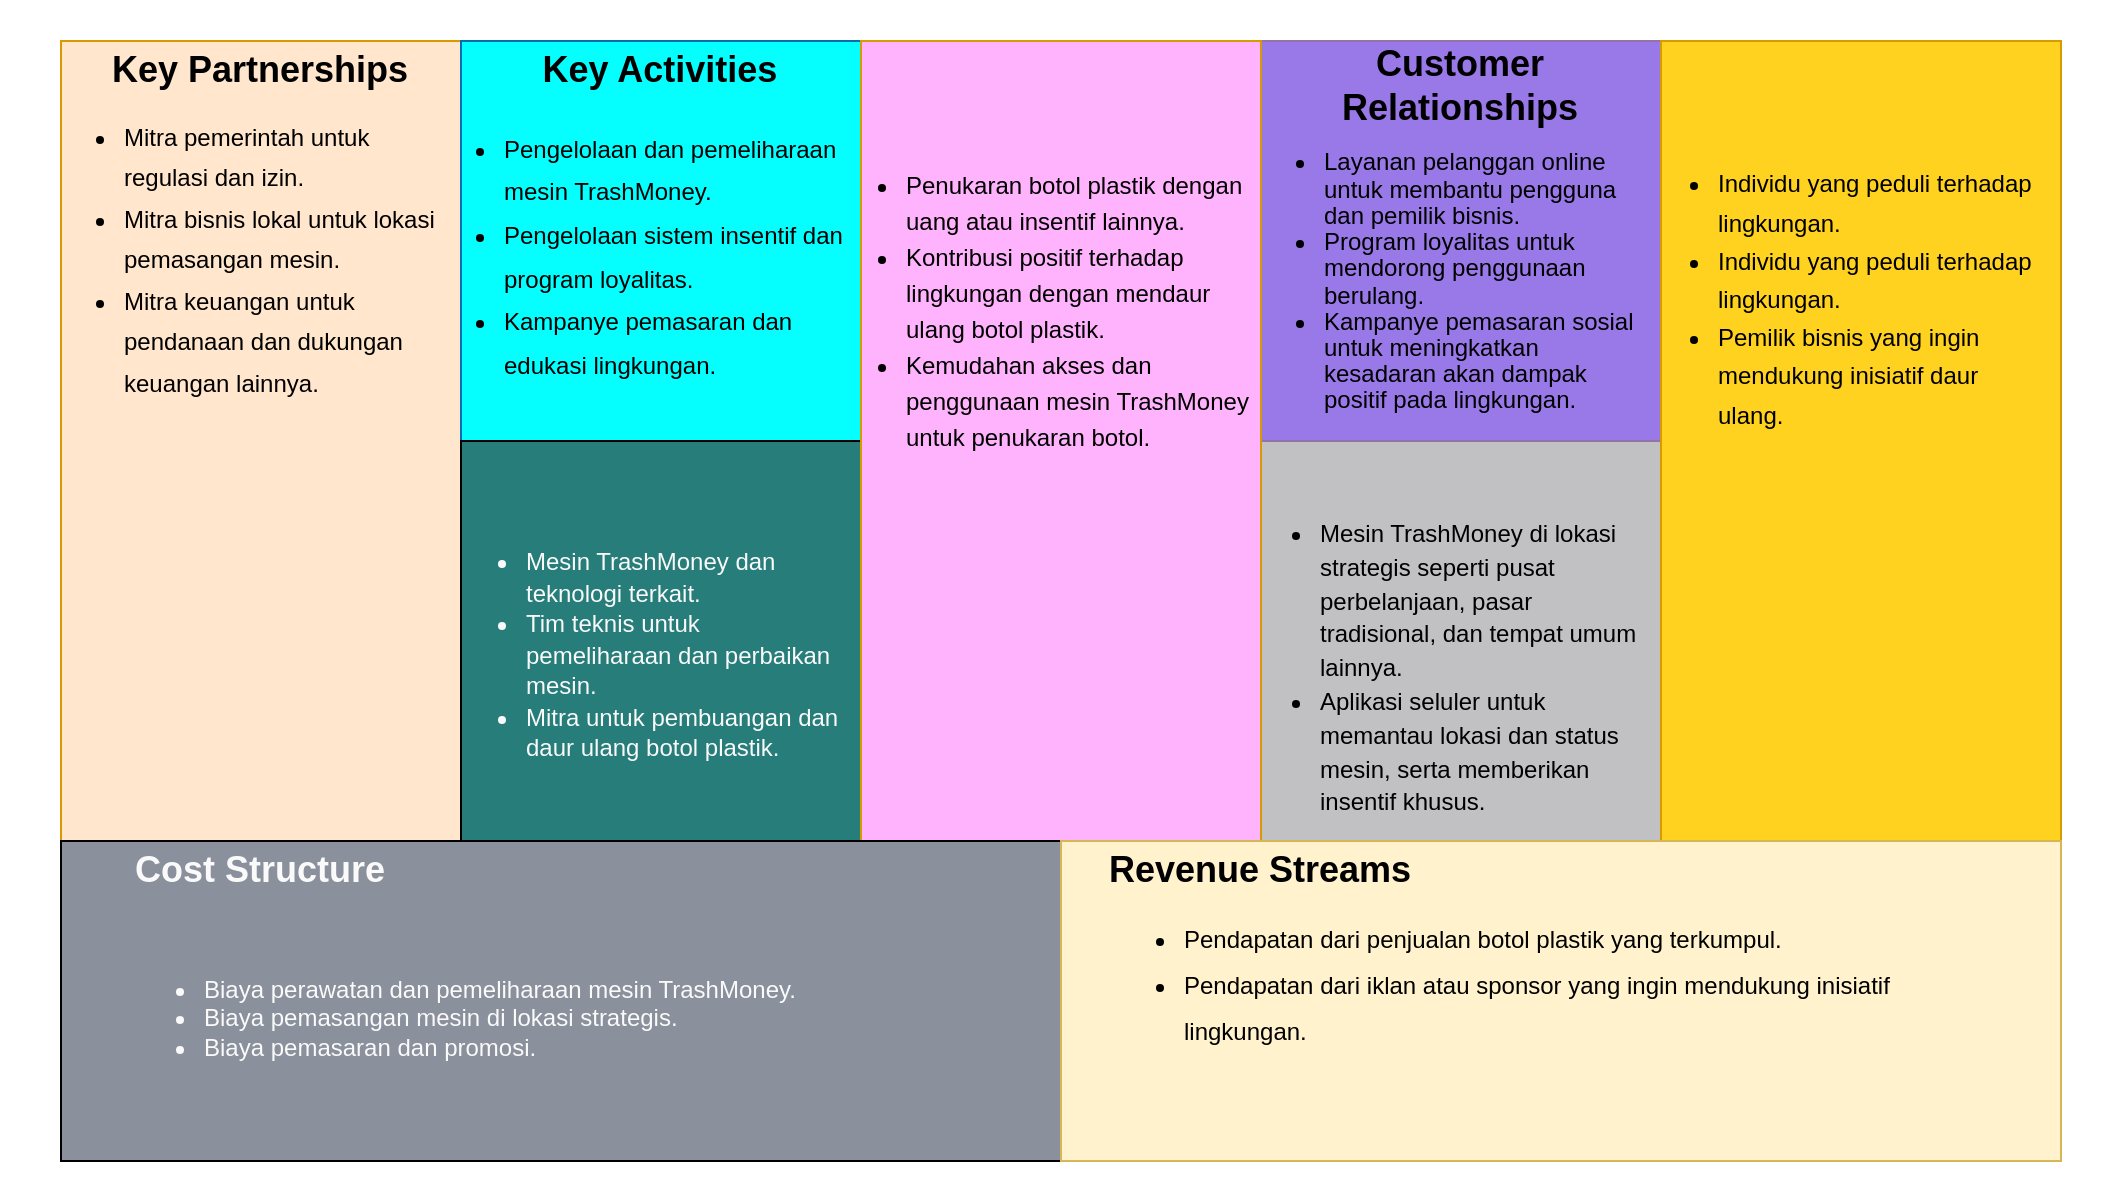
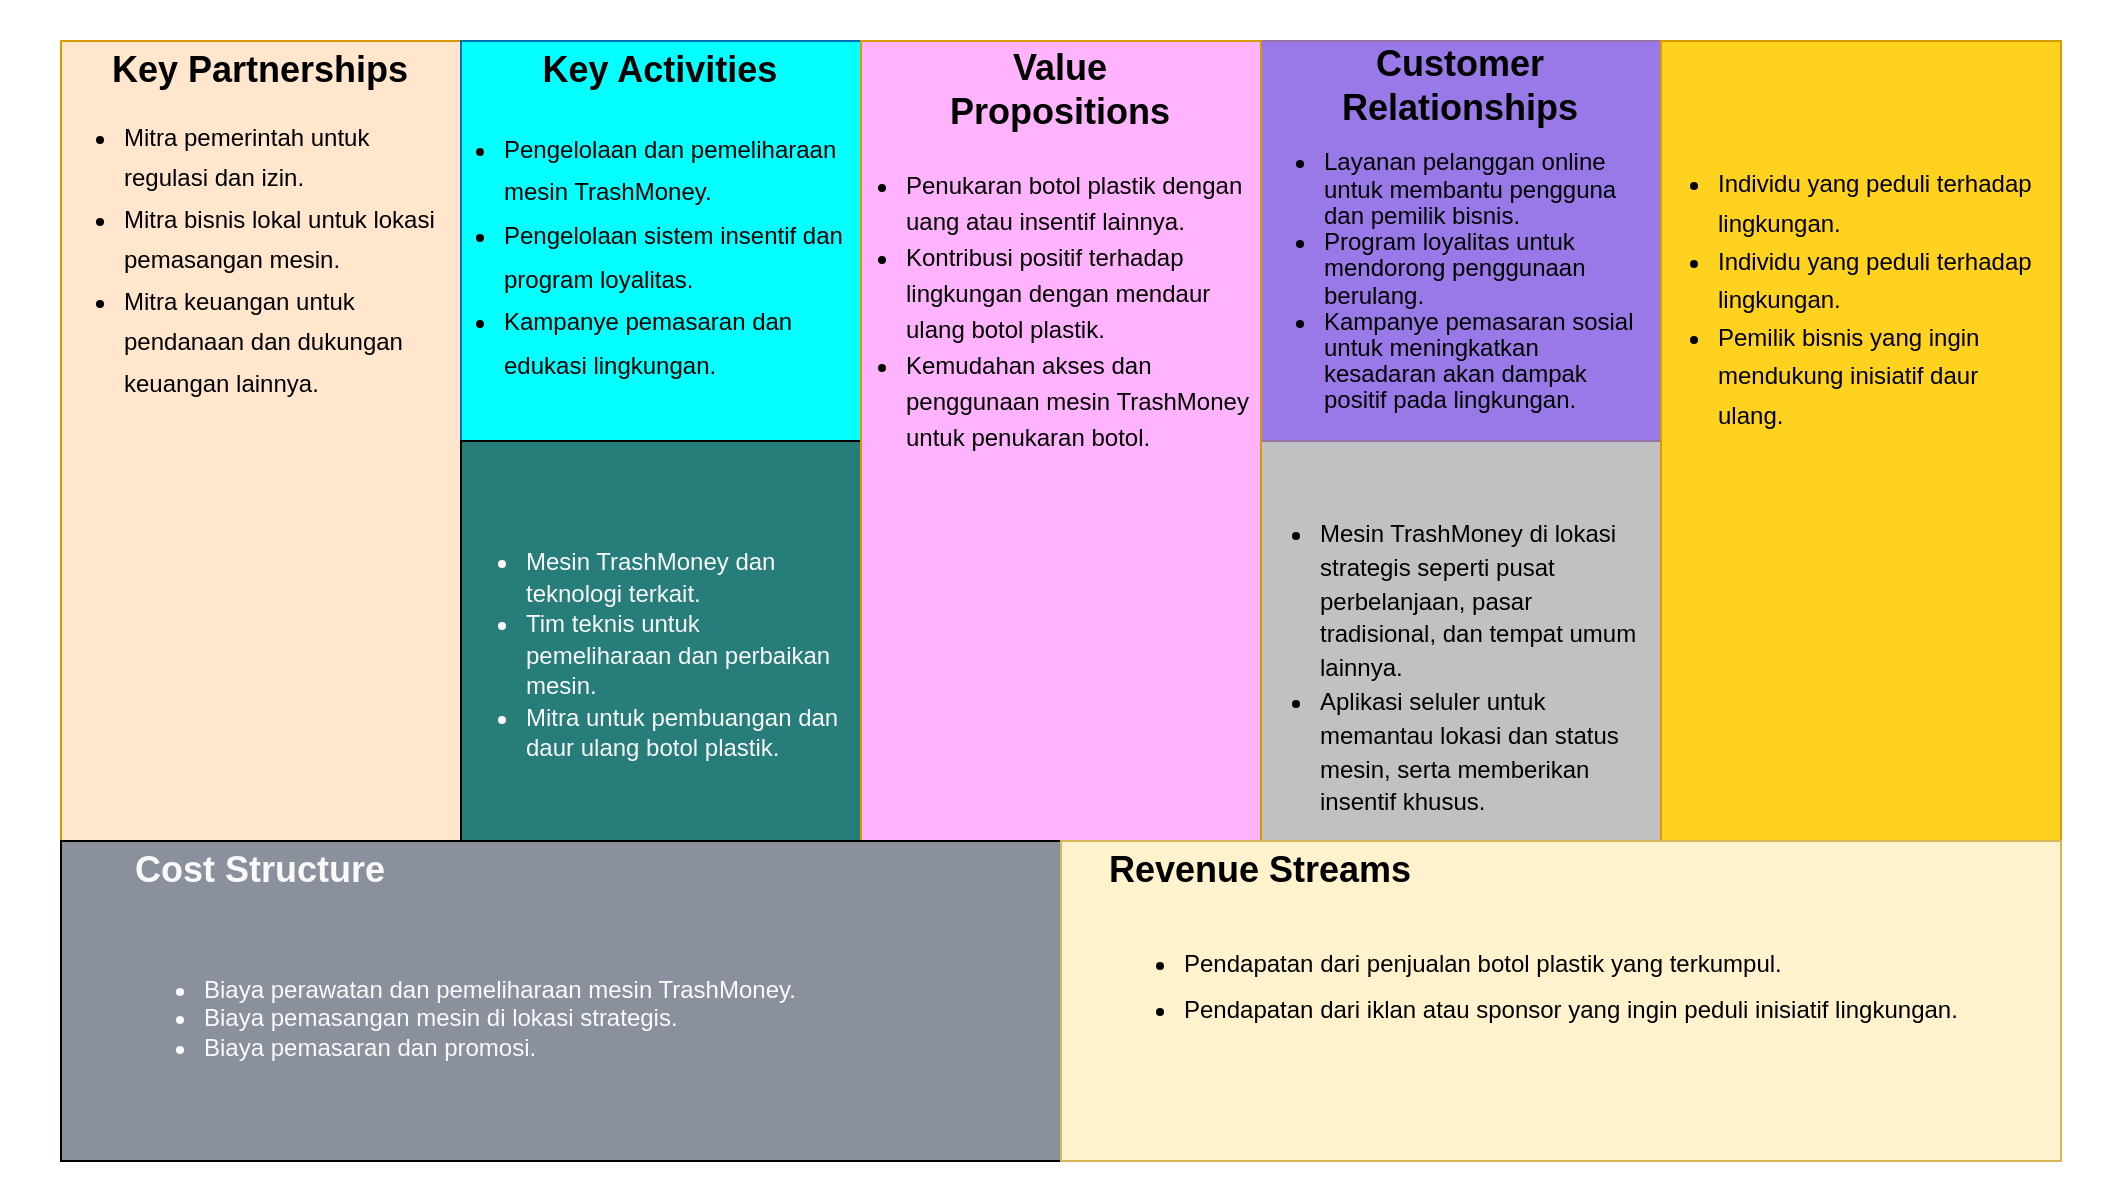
node "Value Propositions": added
node "Pendapatan dari penjualan botol plastik yang terkumpul. Pendapatan dari iklan atau sponsor yang ingin mendukung inisiatif lingkungan.": label "Pendapatan dari penjualan botol plastik yang terkumpul. Pendapatan dari iklan atau sponsor yang ingin mendukung inisiatif lingkungan." -> "Pendapatan dari penjualan botol plastik yang terkumpul. Pendapatan dari iklan atau sponsor yang ingin peduli inisiatif lingkungan."
